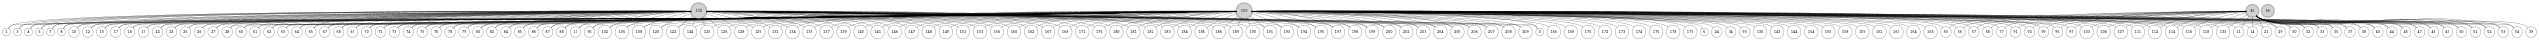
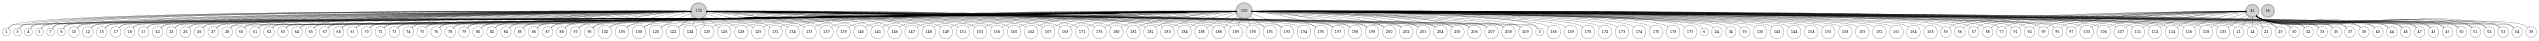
edge "100" -- "194": removed
node "13": label "13" -> "93"
